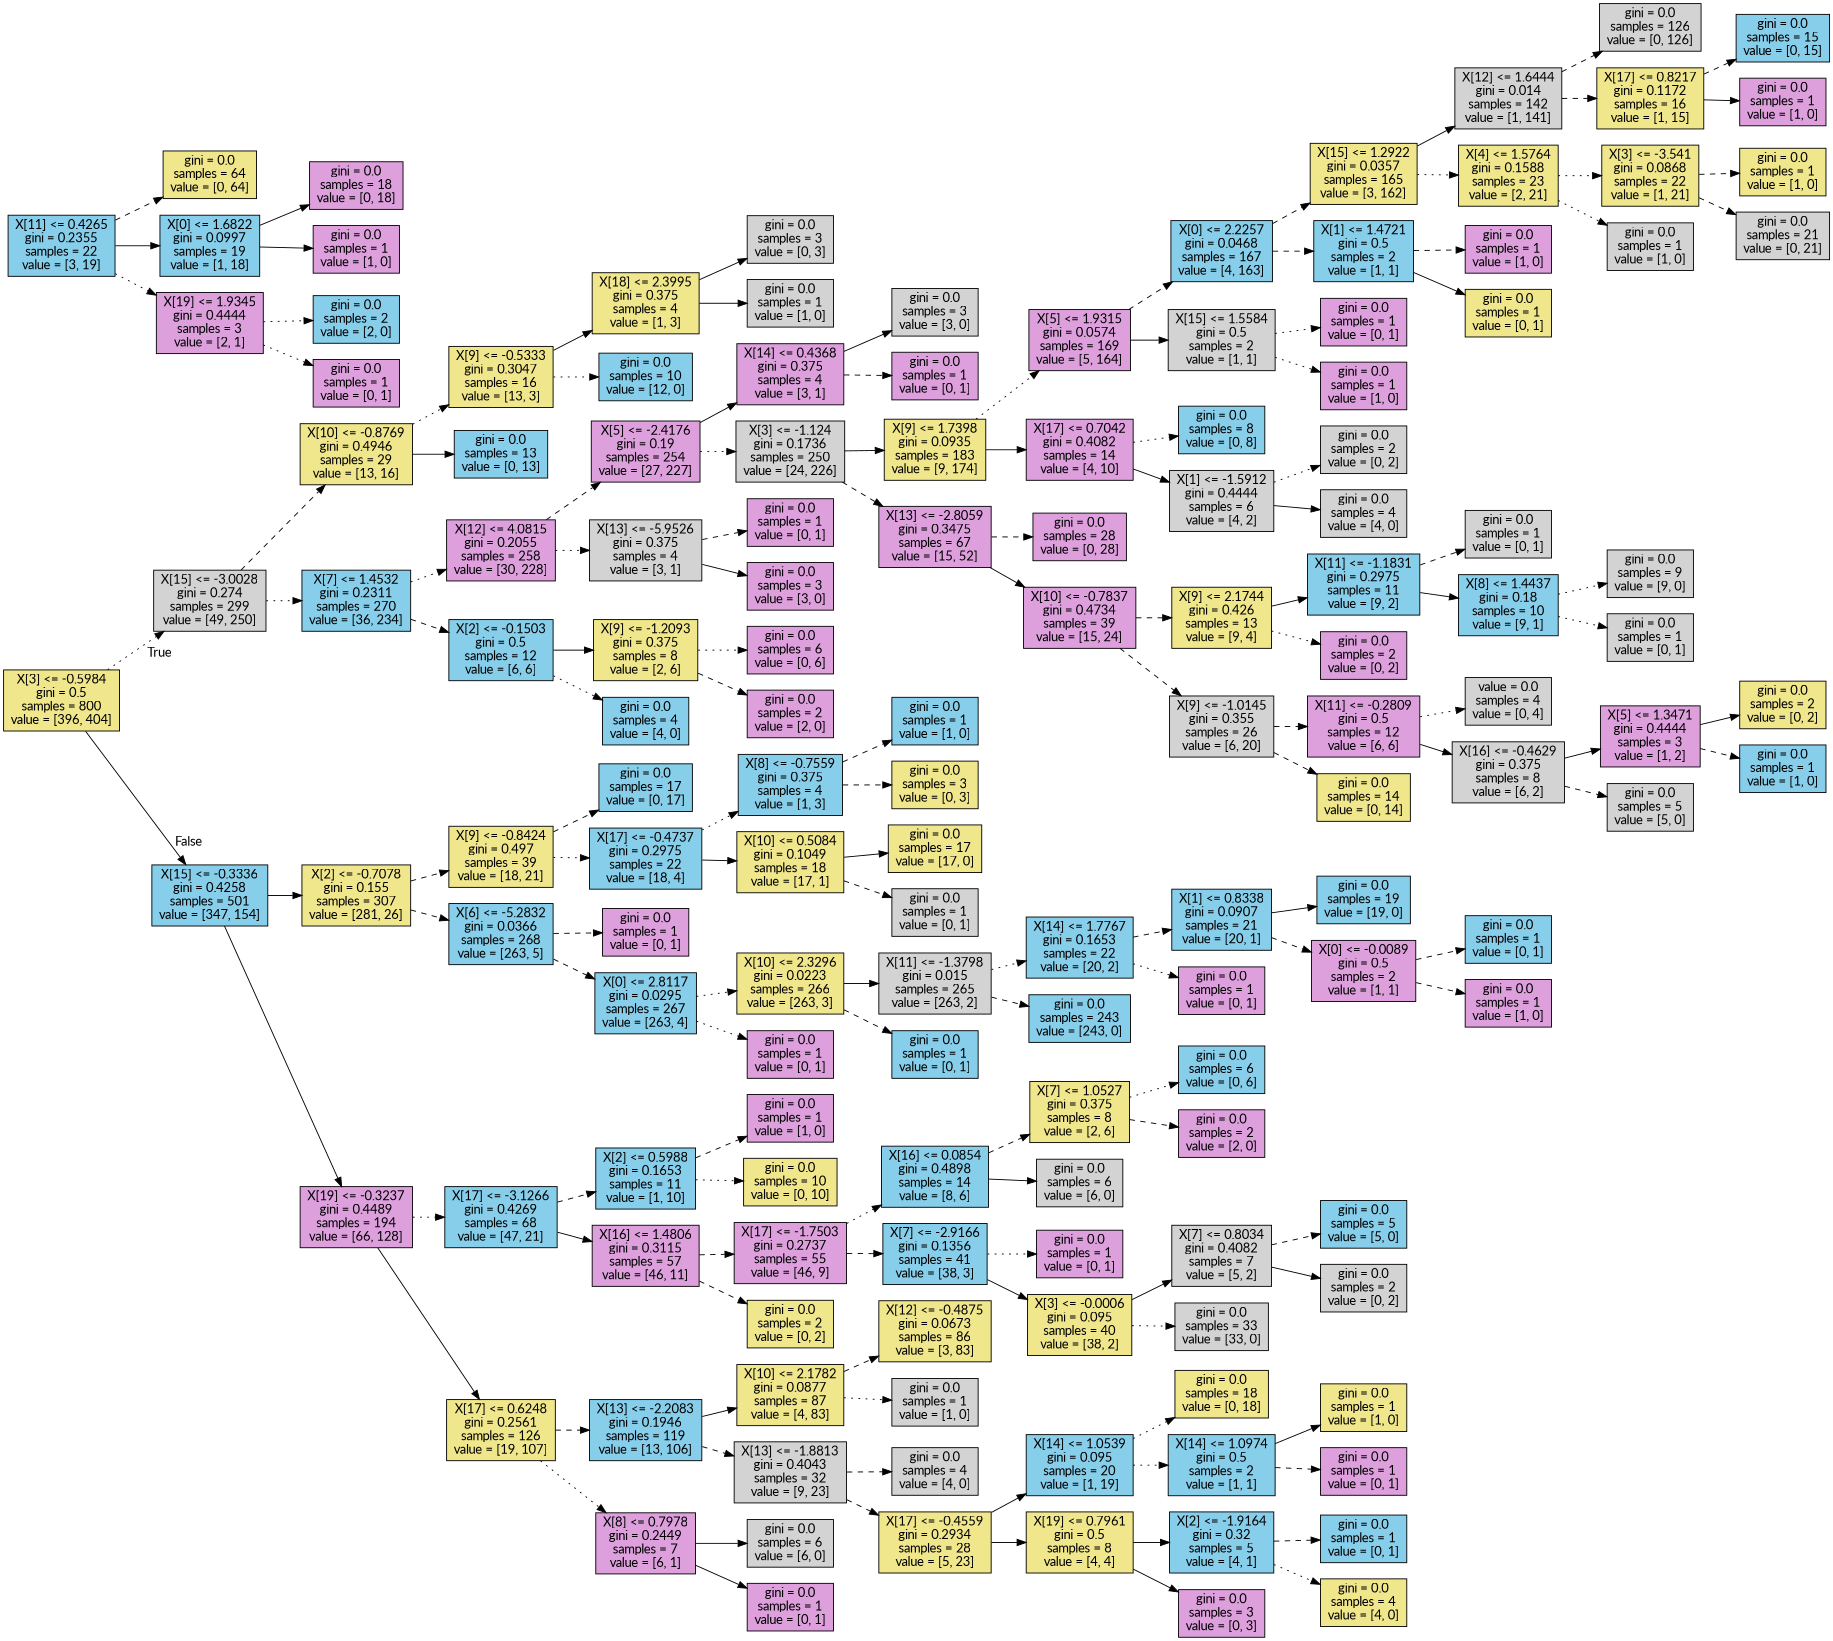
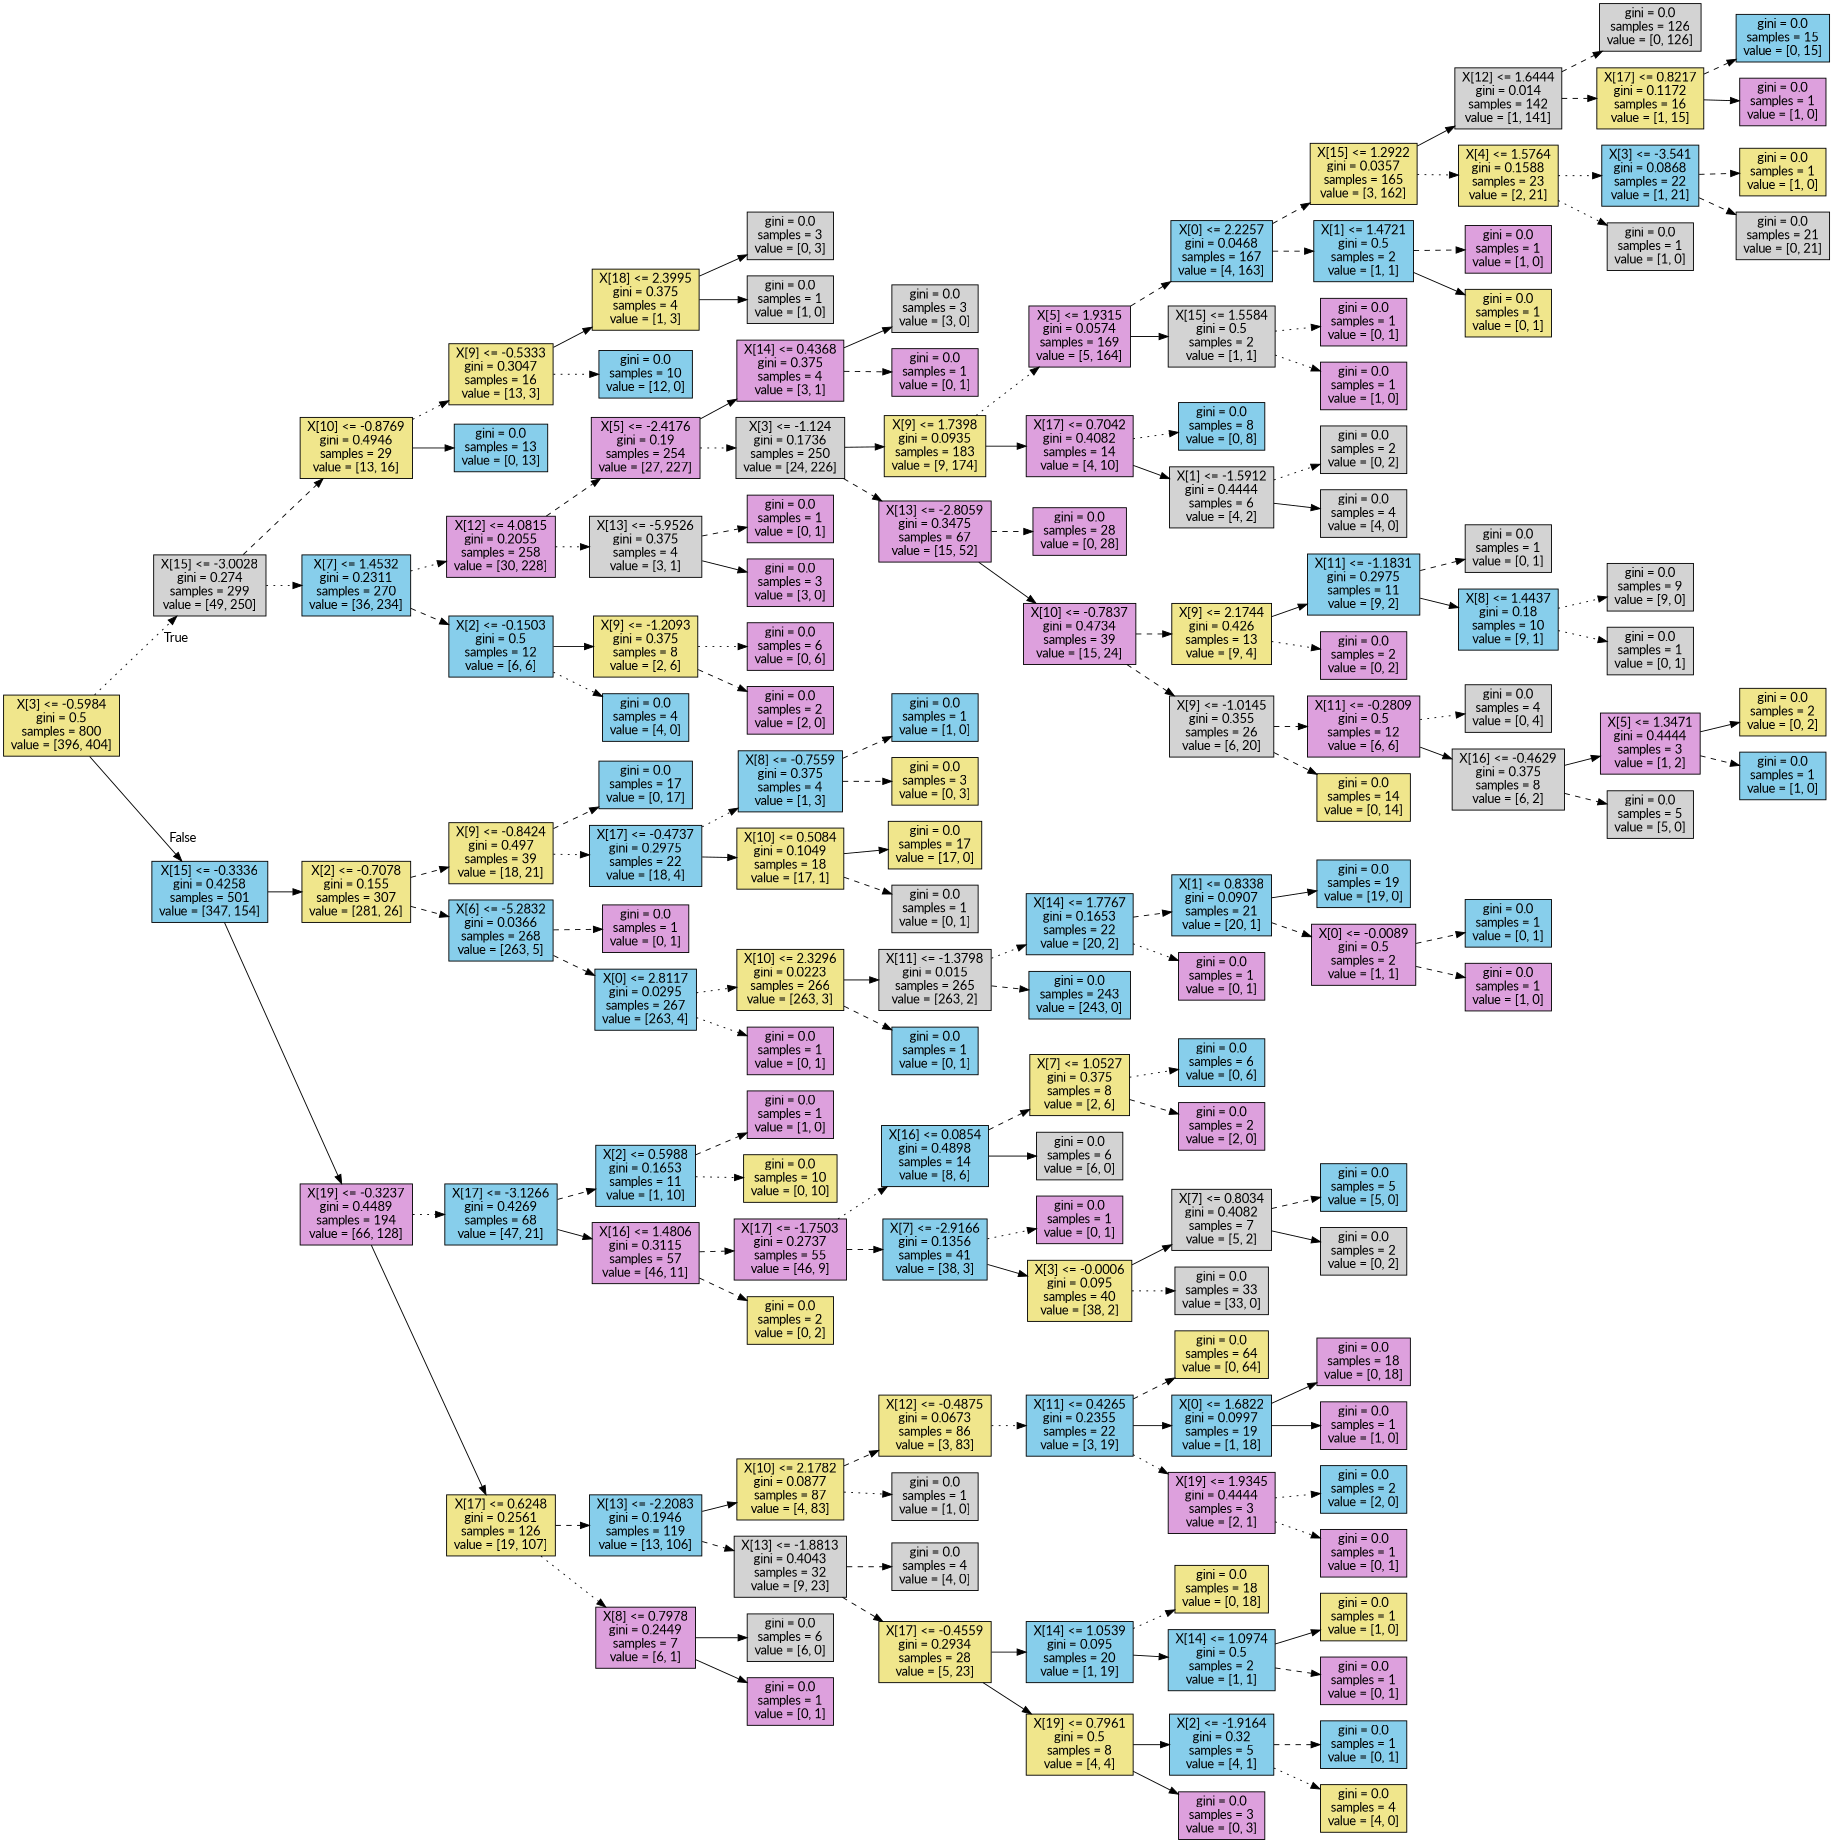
node "X[3] <= -3.541 gini = 0.0868 samples = 22 value = [1, 21]": fillcolor khaki -> skyblue
node "value = 0.0 samples = 4 value = [0, 4]": label "value = 0.0 samples = 4 value = [0, 4]" -> "gini = 0.0 samples = 4 value = [0, 4]"
edge "X[12] <= -0.4875 gini = 0.0673 samples = 86 value = [3, 83]" -> "X[11] <= 0.4265 gini = 0.2355 samples = 22 value = [3, 19]": added
edge "X[14] <= 1.0539 gini = 0.095 samples = 20 value = [1, 19]" -> "X[14] <= 1.0974 gini = 0.5 samples = 2 value = [1, 1]": style dotted -> solid
